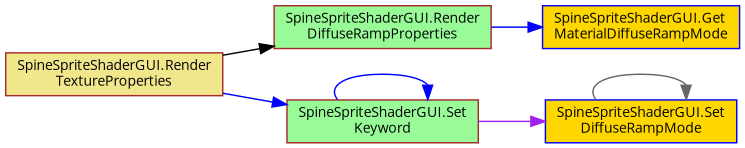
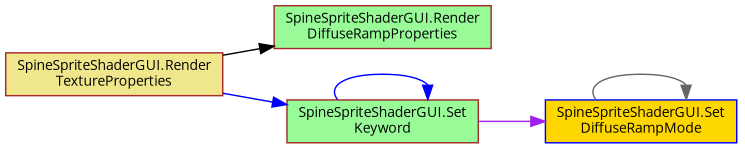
node "SpineSpriteShaderGUI.Get MaterialDiffuseRampMode": removed
